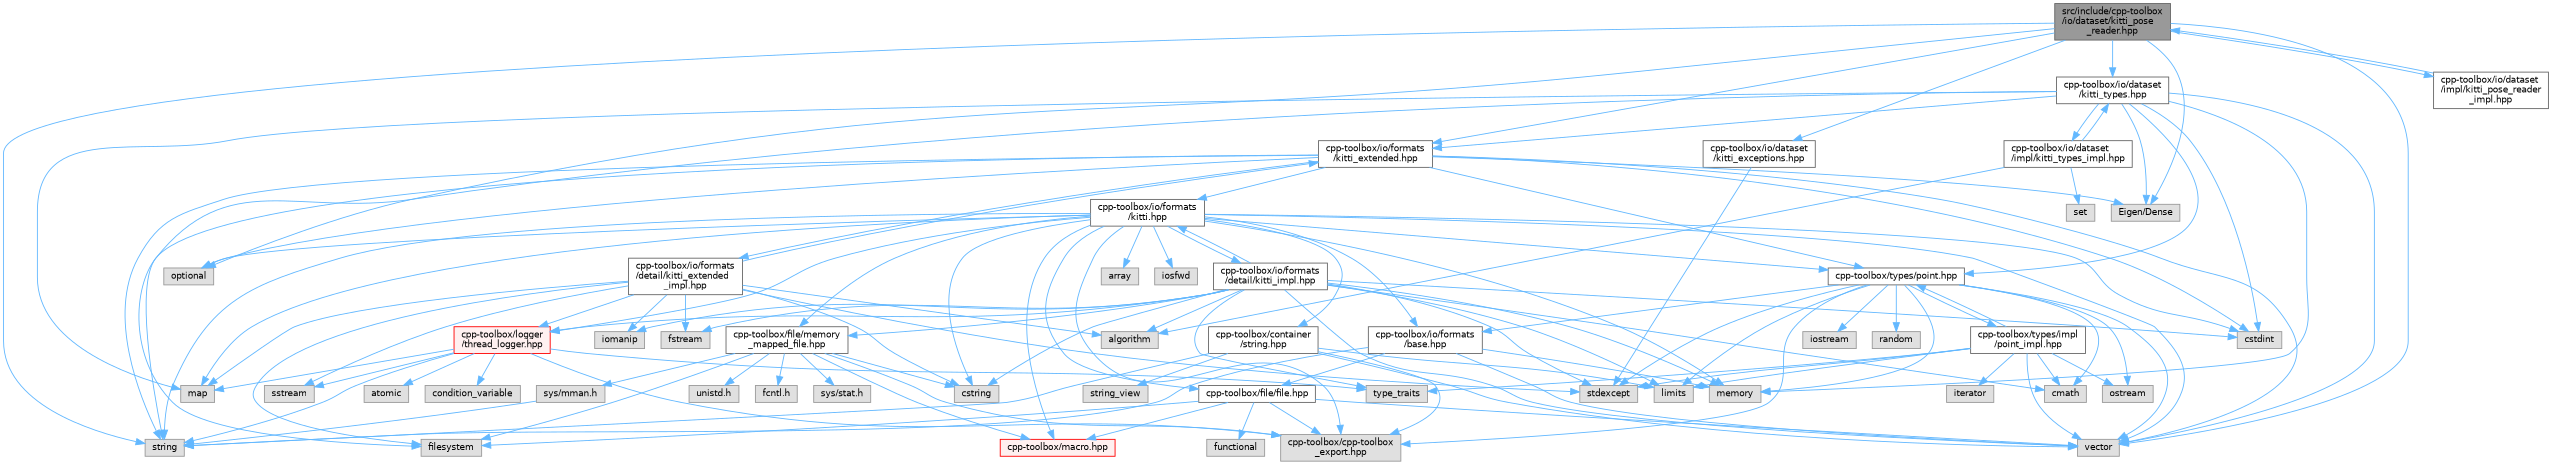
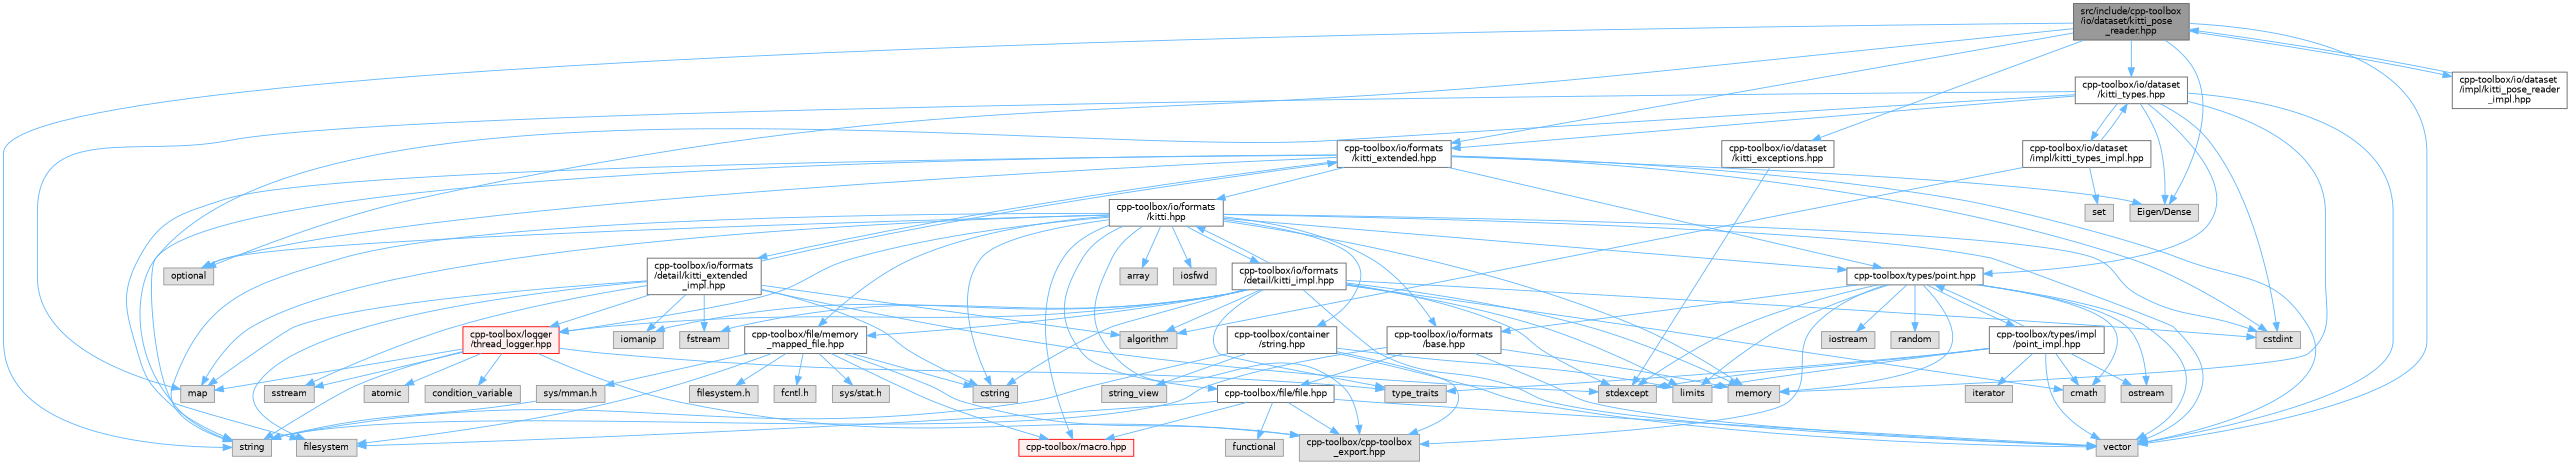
node "unistd.h": label "unistd.h" -> "filesystem.h"
